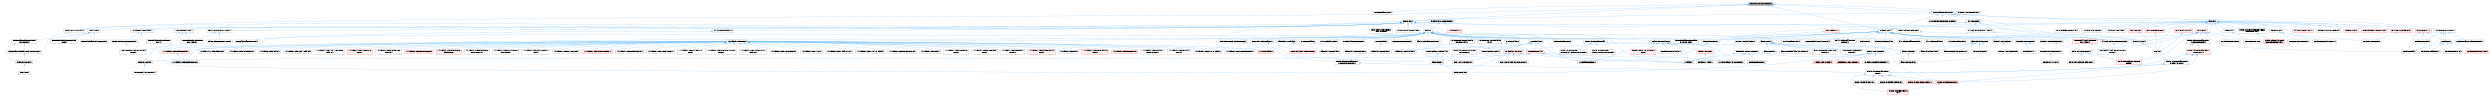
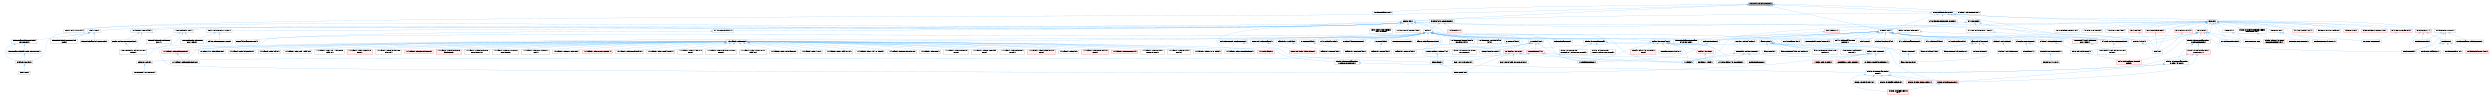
node "BakeMeshAttributeVertexTool.h": removed
